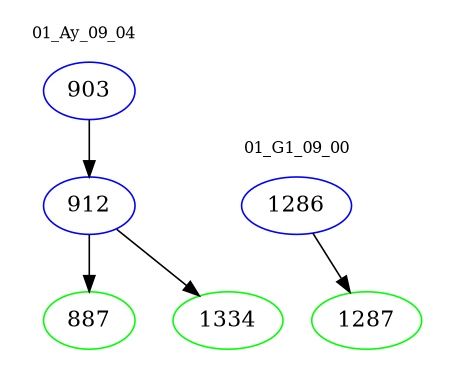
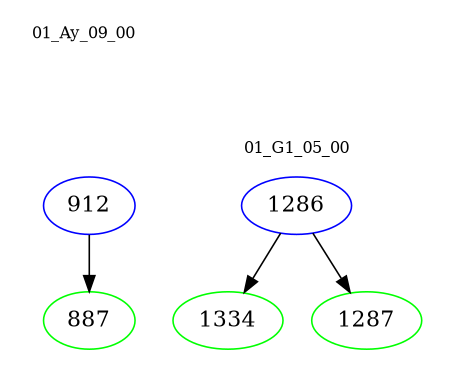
cluster "01_Ay_09_04": label "01_Ay_09_04" -> "01_Ay_09_00"
node "903": removed
cluster "01_G1_09_00": label "01_G1_09_00" -> "01_G1_05_00"
edge "912" -> "1334": now "1286" -> "1334"
